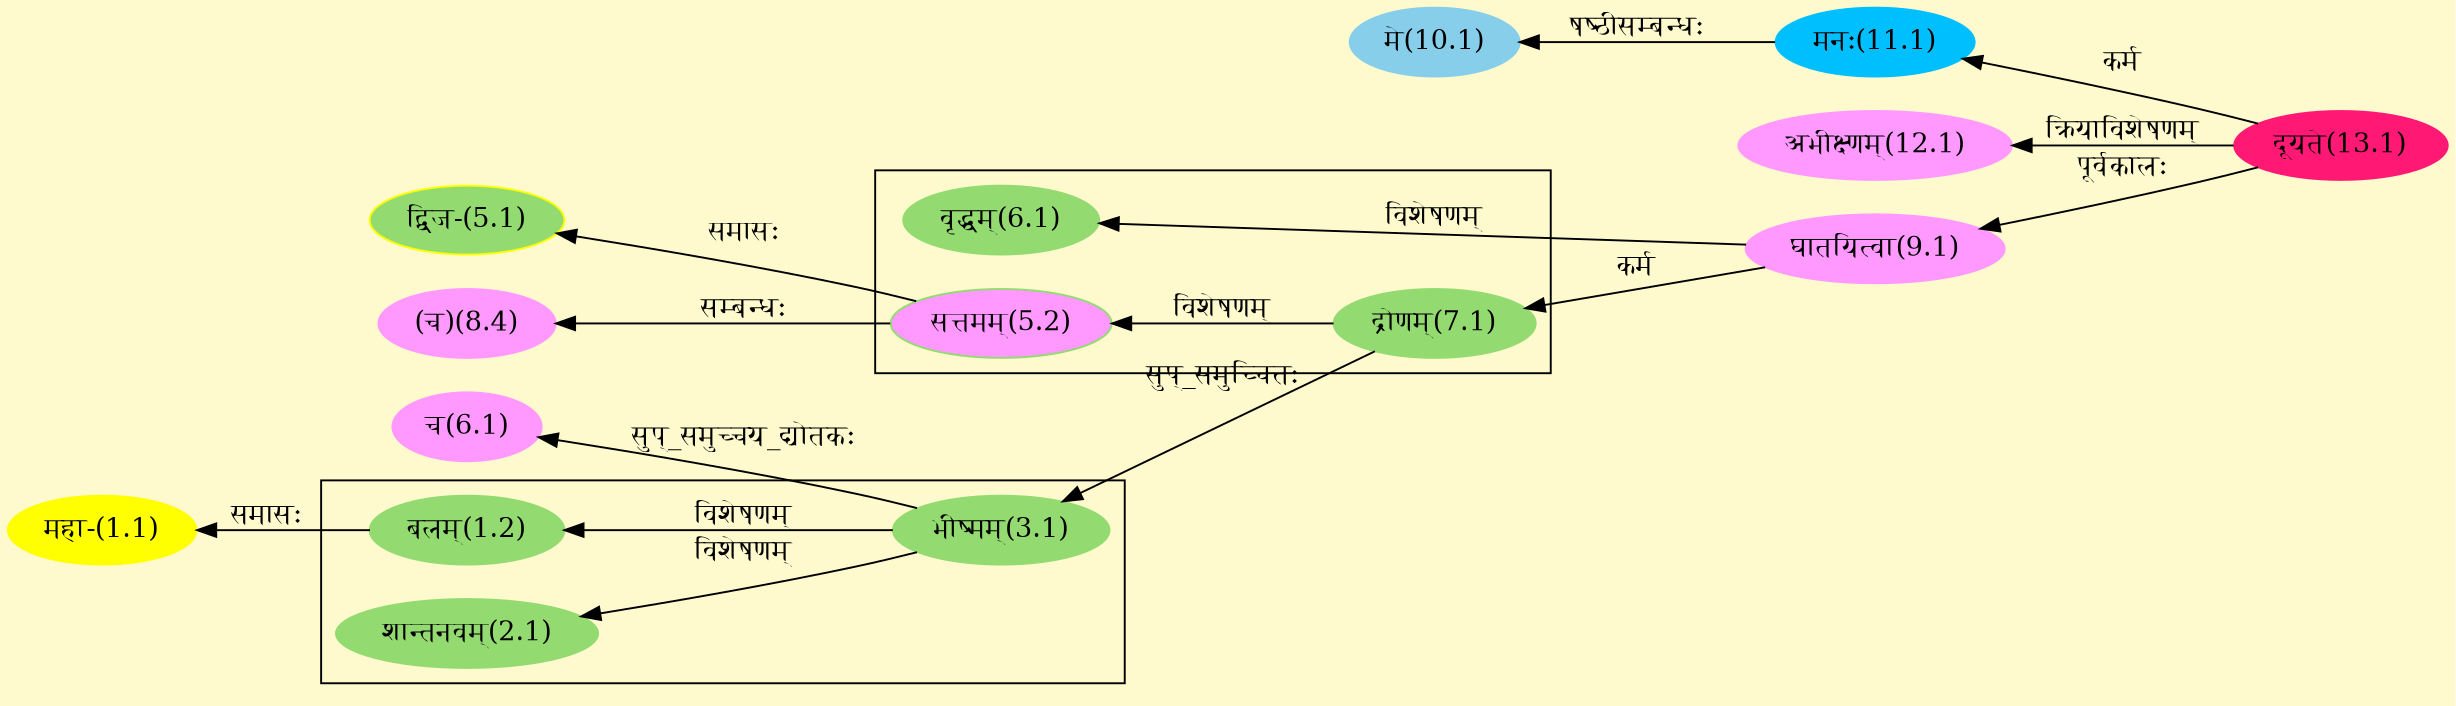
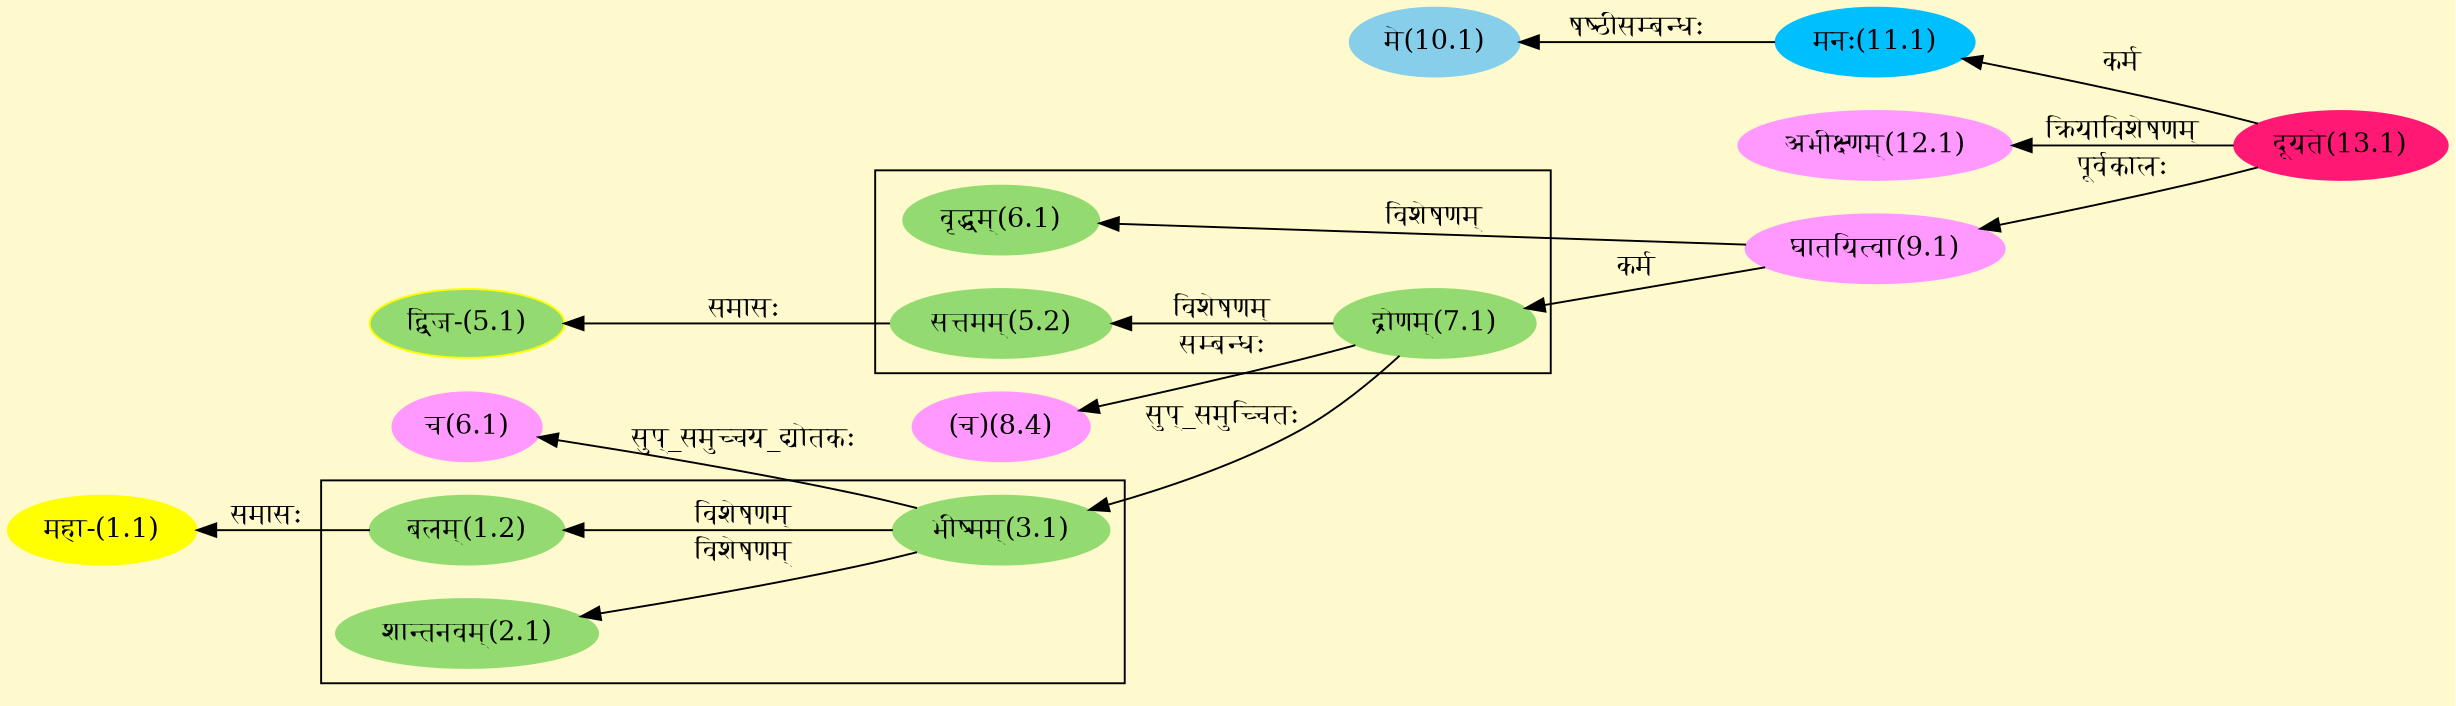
edge "सत्तमम्(5.2)" -> "(च)(8.4)": now "द्रोणम्(7.1)" -> "(च)(8.4)"
node "सत्तमम्(5.2)": fillcolor #ff99ff -> #93db70
